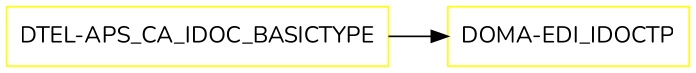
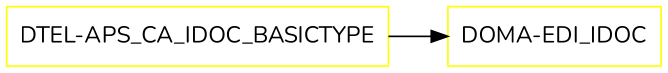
node "DOMA-EDI_IDOCTP": label "DOMA-EDI_IDOCTP" -> "DOMA-EDI_IDOC"
